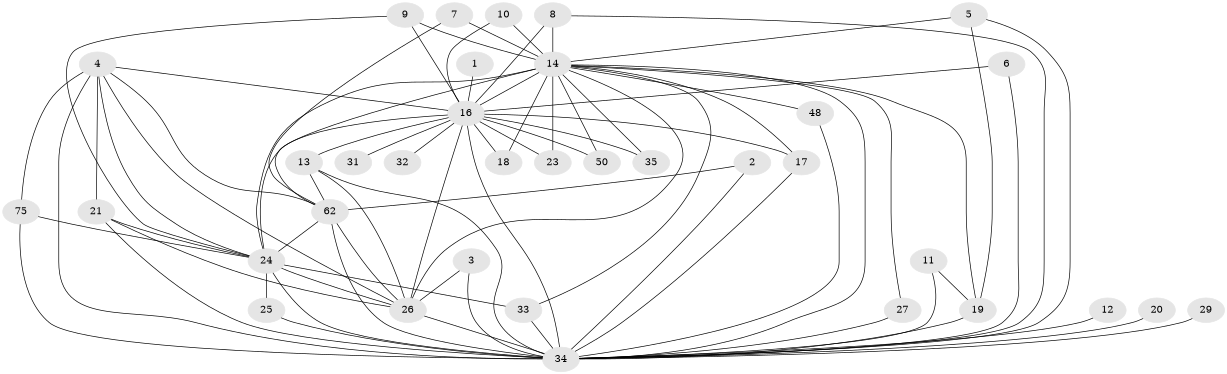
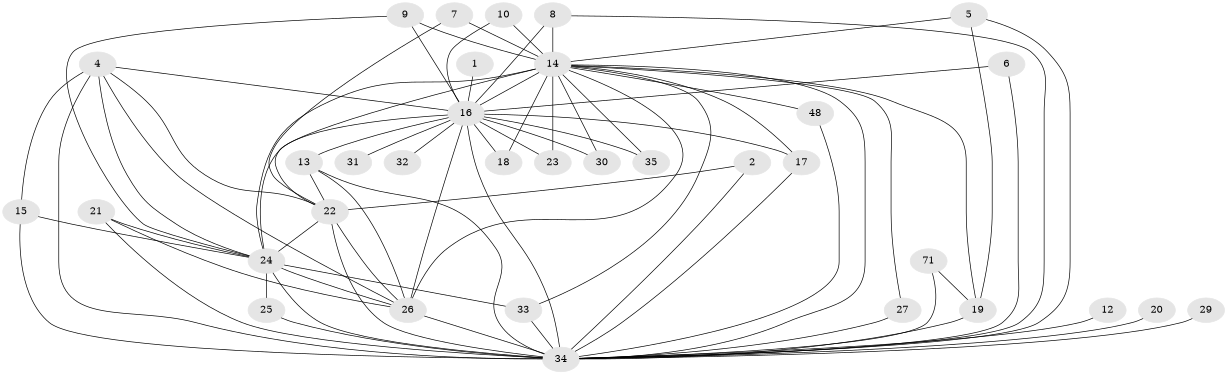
edge "4" -- "21": removed
node "50": label "50" -> "30"
node "75": label "75" -> "15"
node "62": label "62" -> "22"
node "3": removed
node "11": label "11" -> "71"
